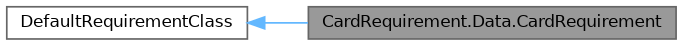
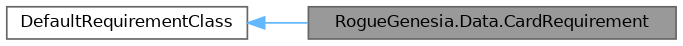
node "CardRequirement.Data.CardRequirement": label "CardRequirement.Data.CardRequirement" -> "RogueGenesia.Data.CardRequirement"
